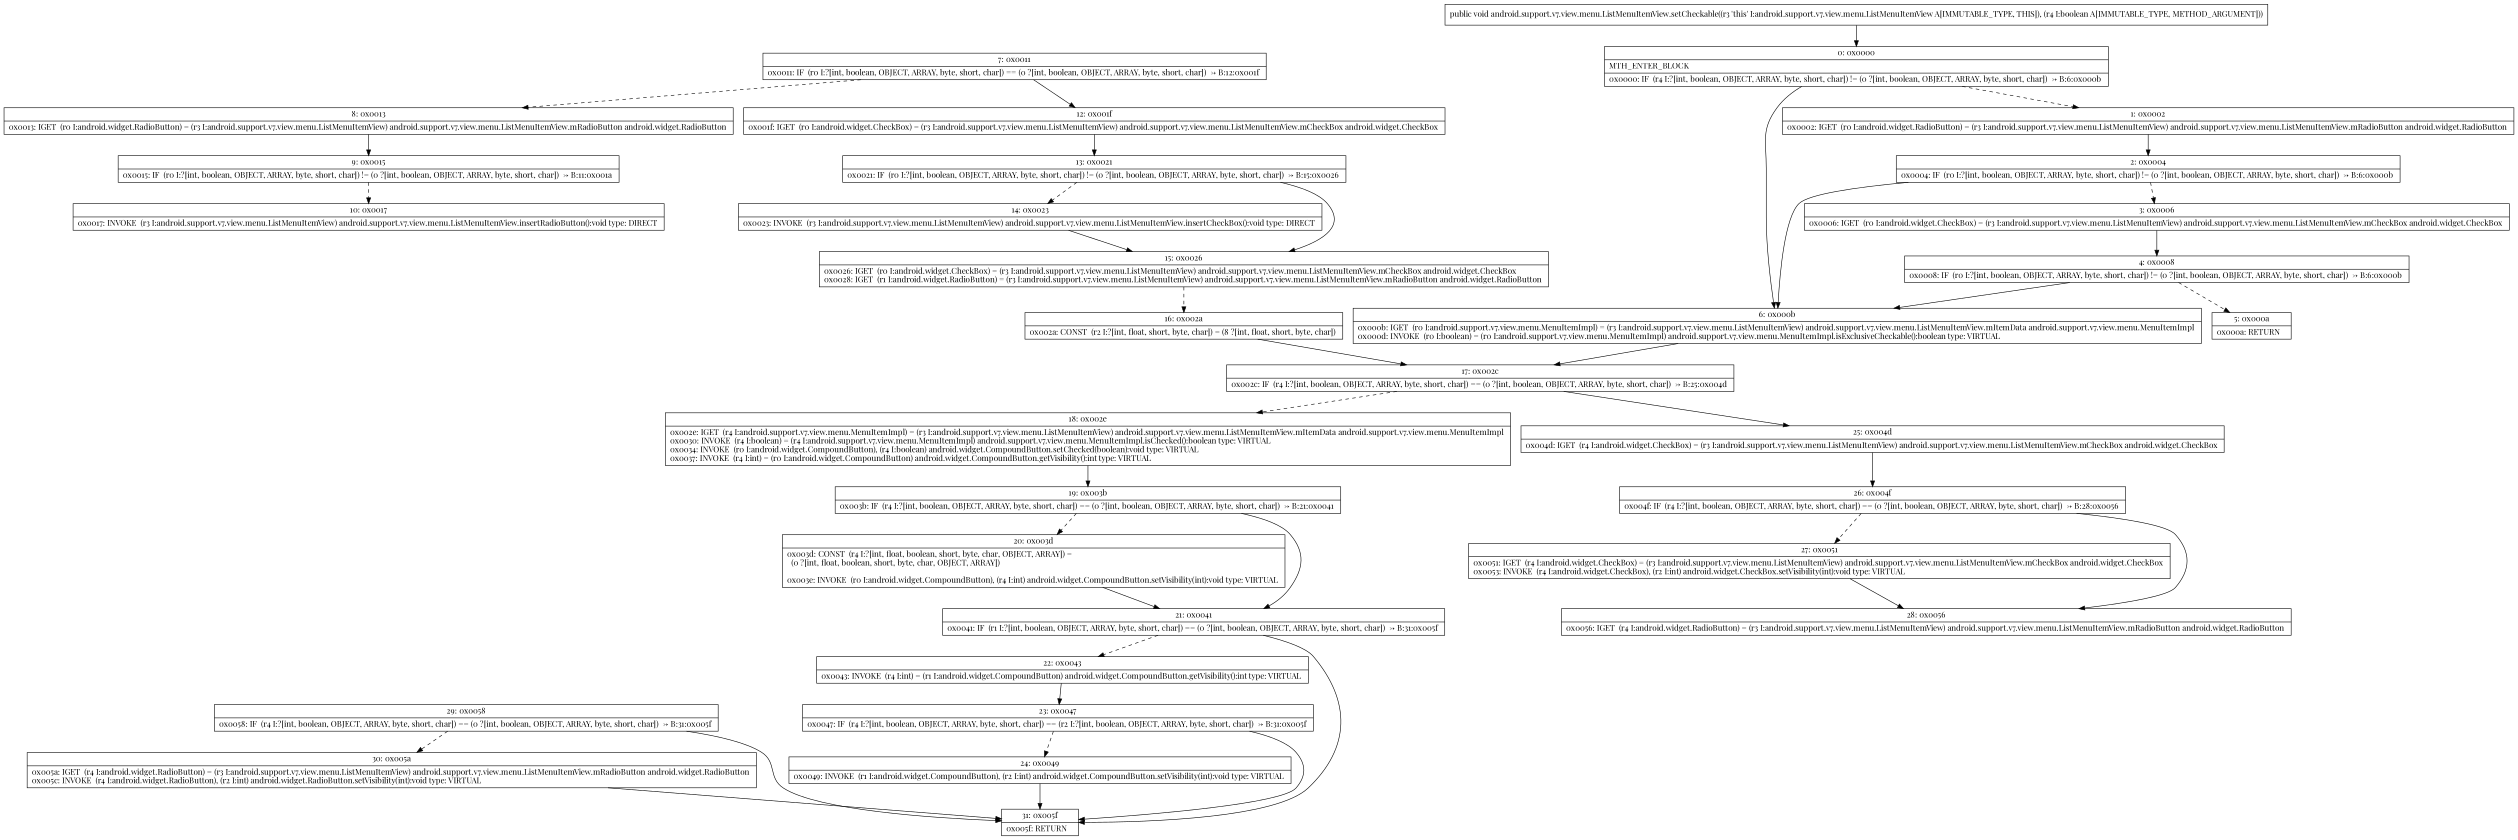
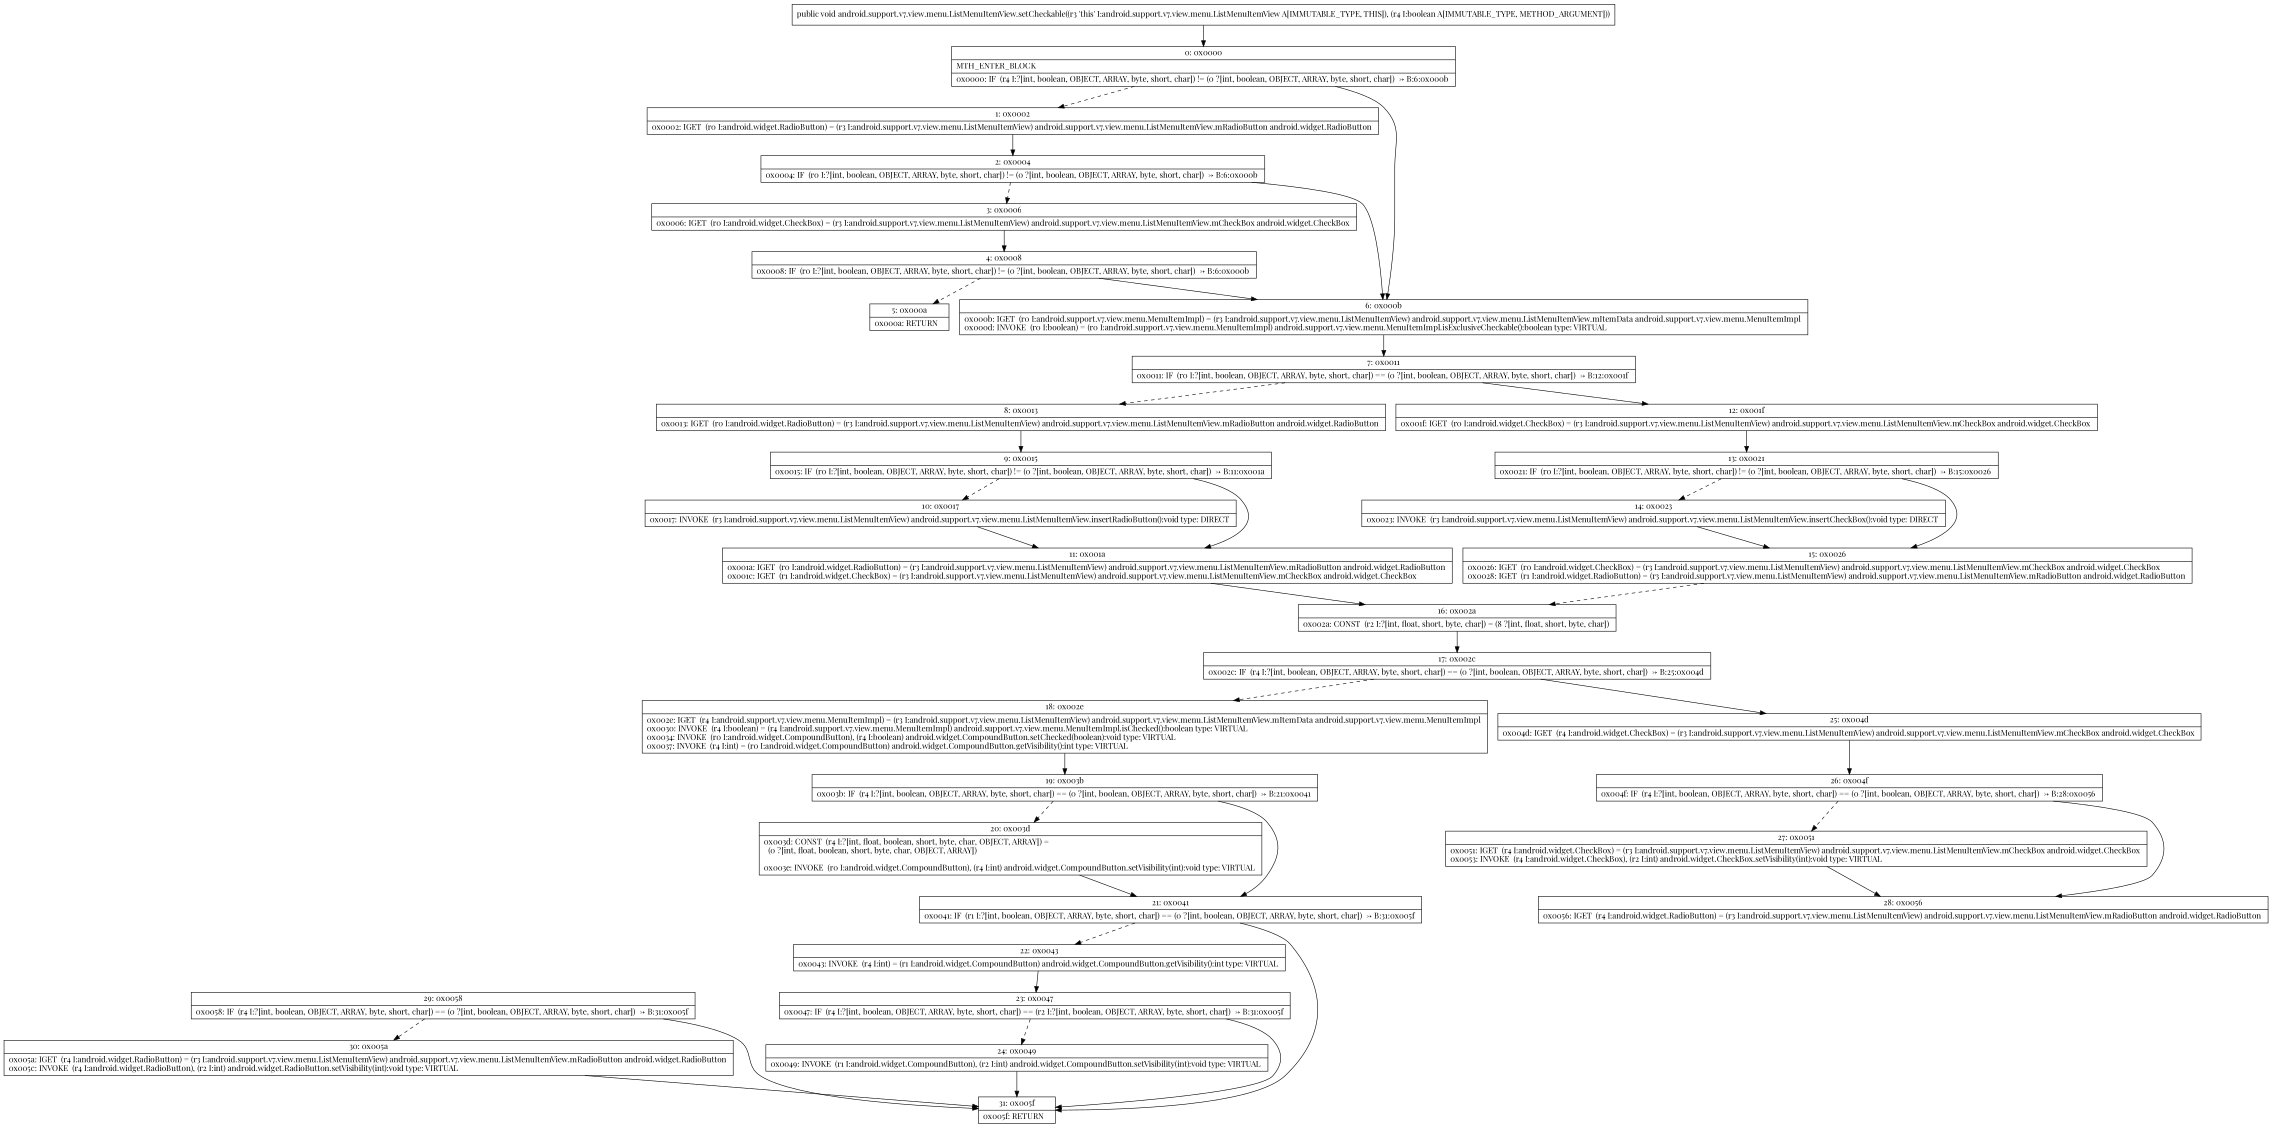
edge "6: 0x000b" -> "17: 0x002c": now "6: 0x000b" -> "7: 0x0011"
node "11: 0x001a": added
